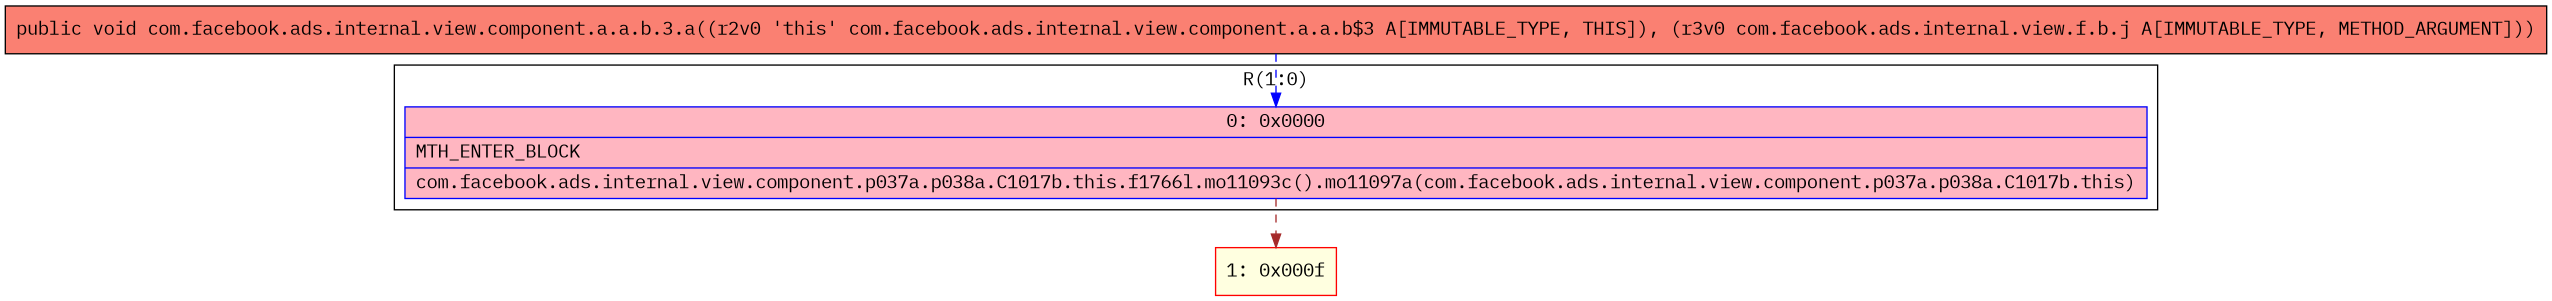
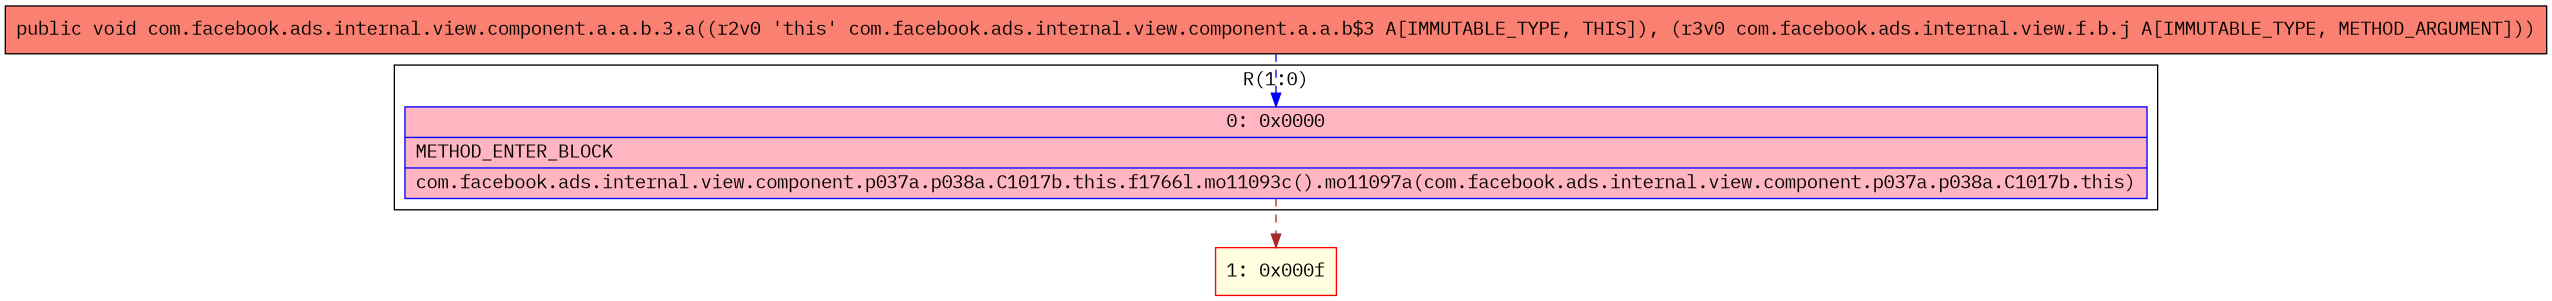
node "0: 0x0000": text "MTH_ENTER_BLOCK" -> "METHOD_ENTER_BLOCK"
